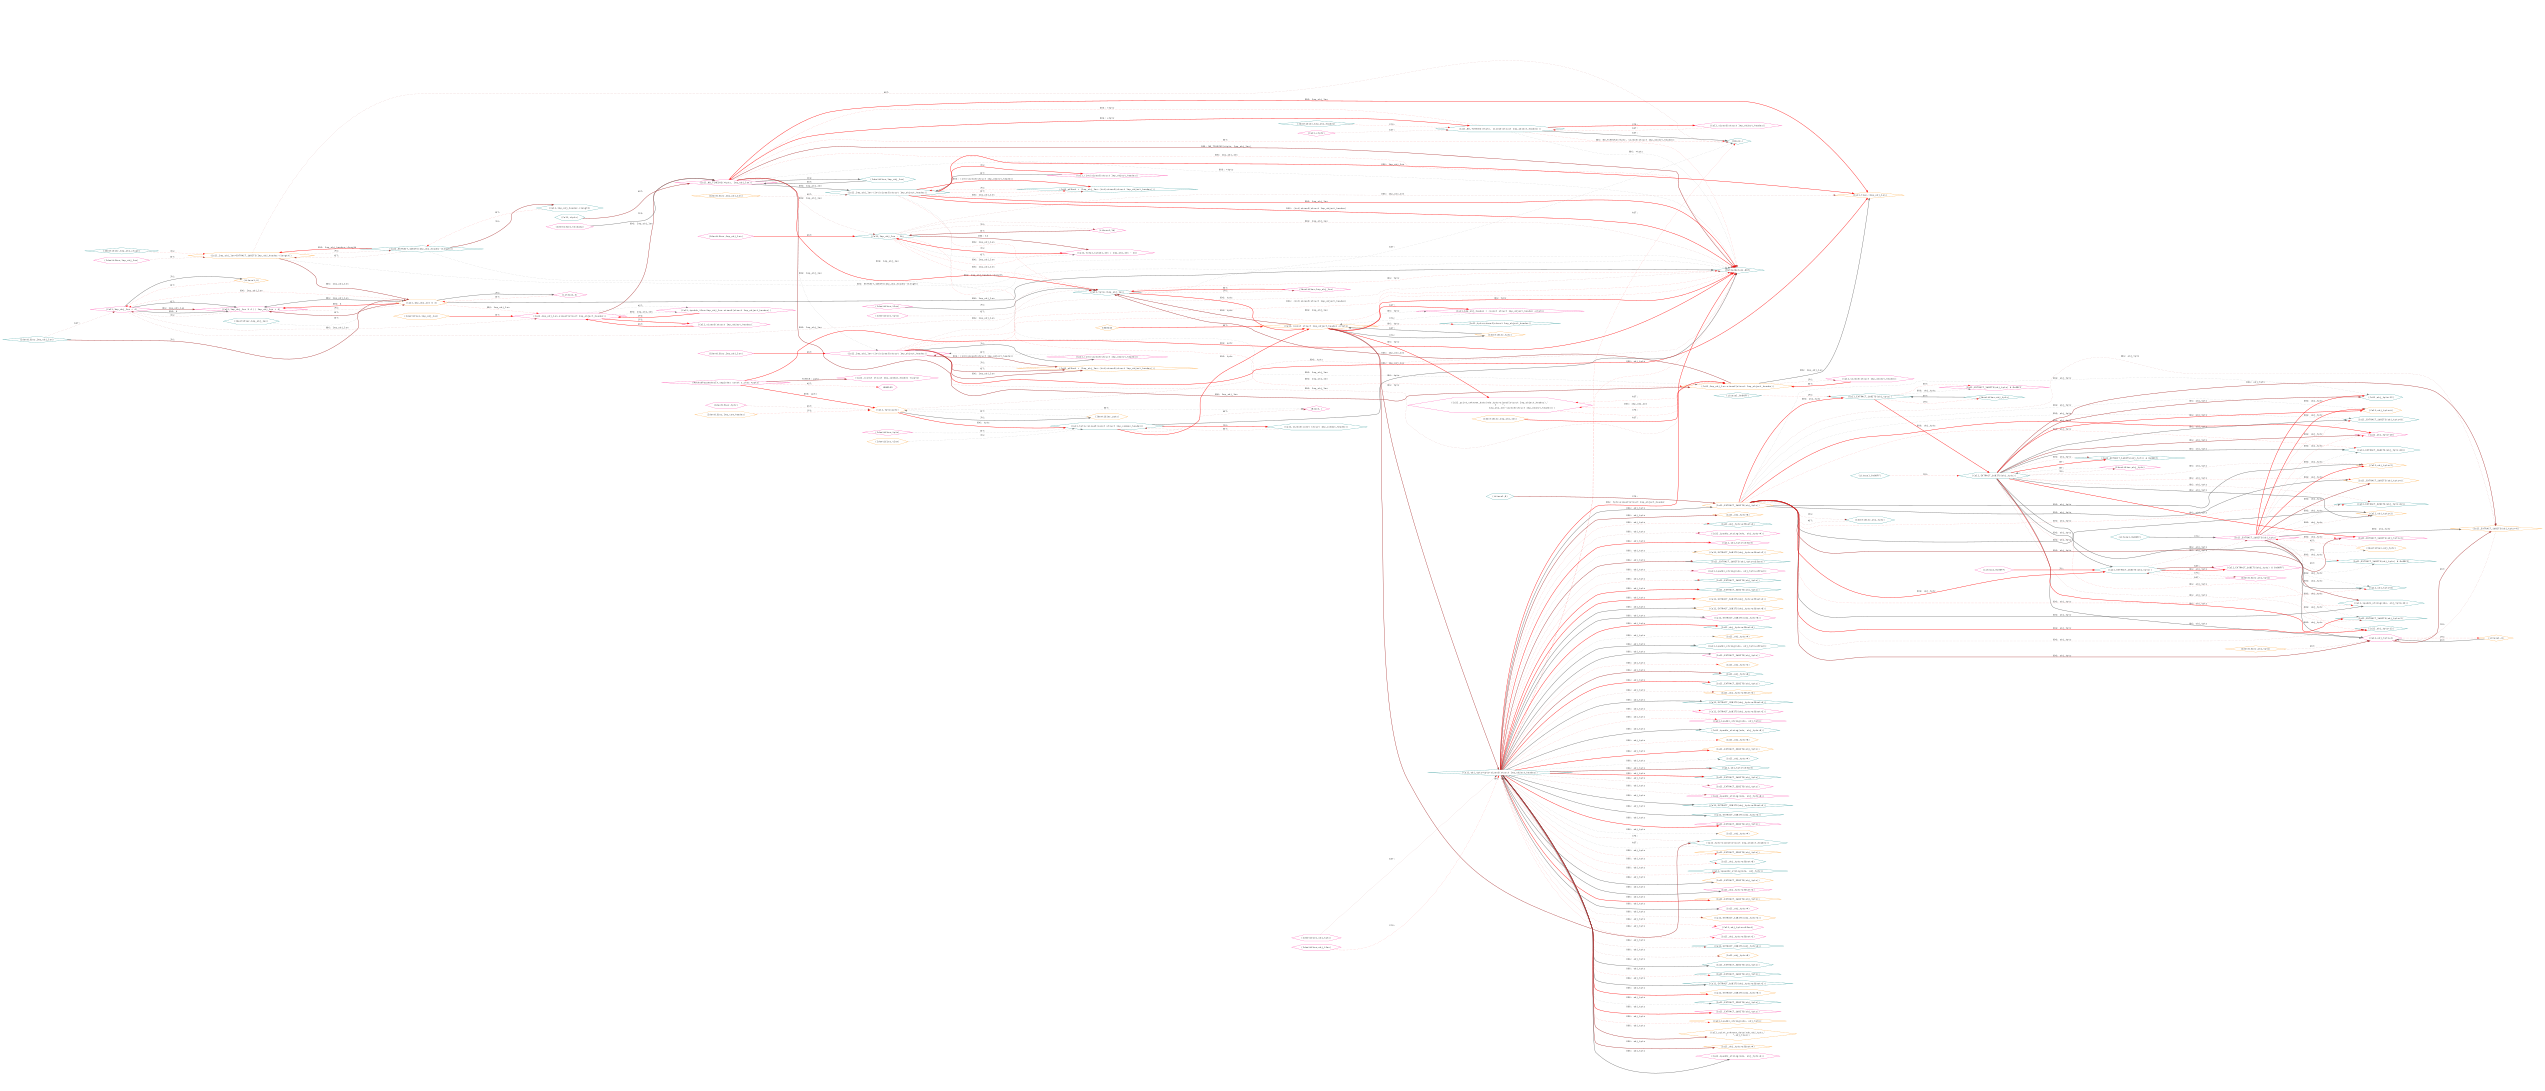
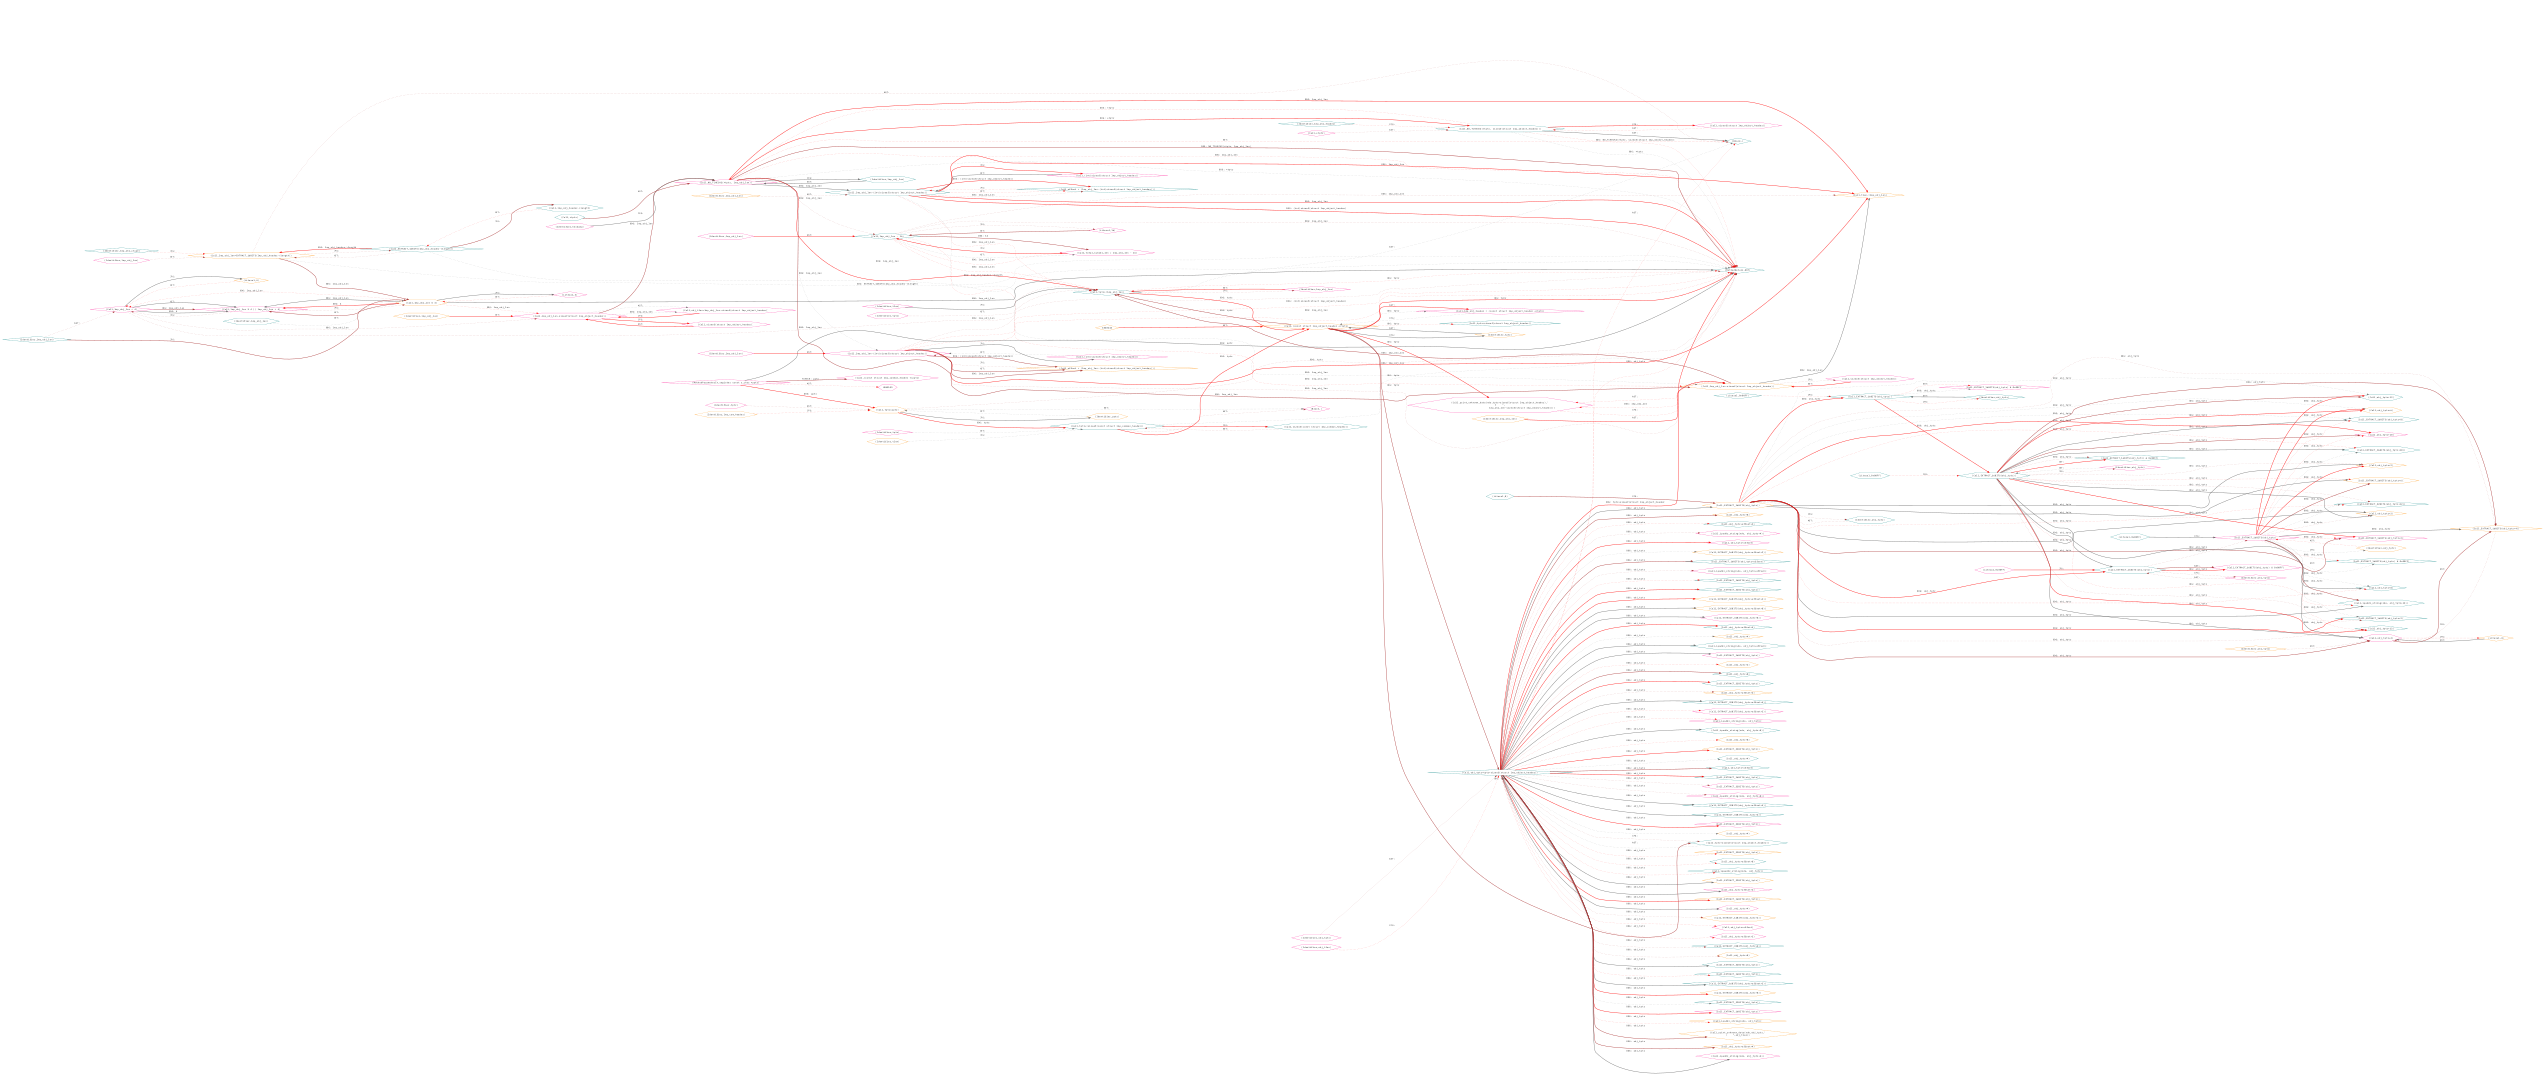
node "(Call,ipaddr_tlen=lmp_obj_len-sizeof(struct lmp_object_header))": label "(Call,ipaddr_tlen=lmp_obj_len-sizeof(struct lmp_object_header))" -> "(Call,obj_tlen=lmp_obj_len-sizeof(struct lmp_object_header))"
edge "(MethodParameterIn,register const u_char *pptr)" -> "(MethodReturn,RET)": color red -> gray40
edge "(Call,tptr+=sizeof(const struct lmp_common_header))" -> "(MethodReturn,RET)": style bold -> dotted
